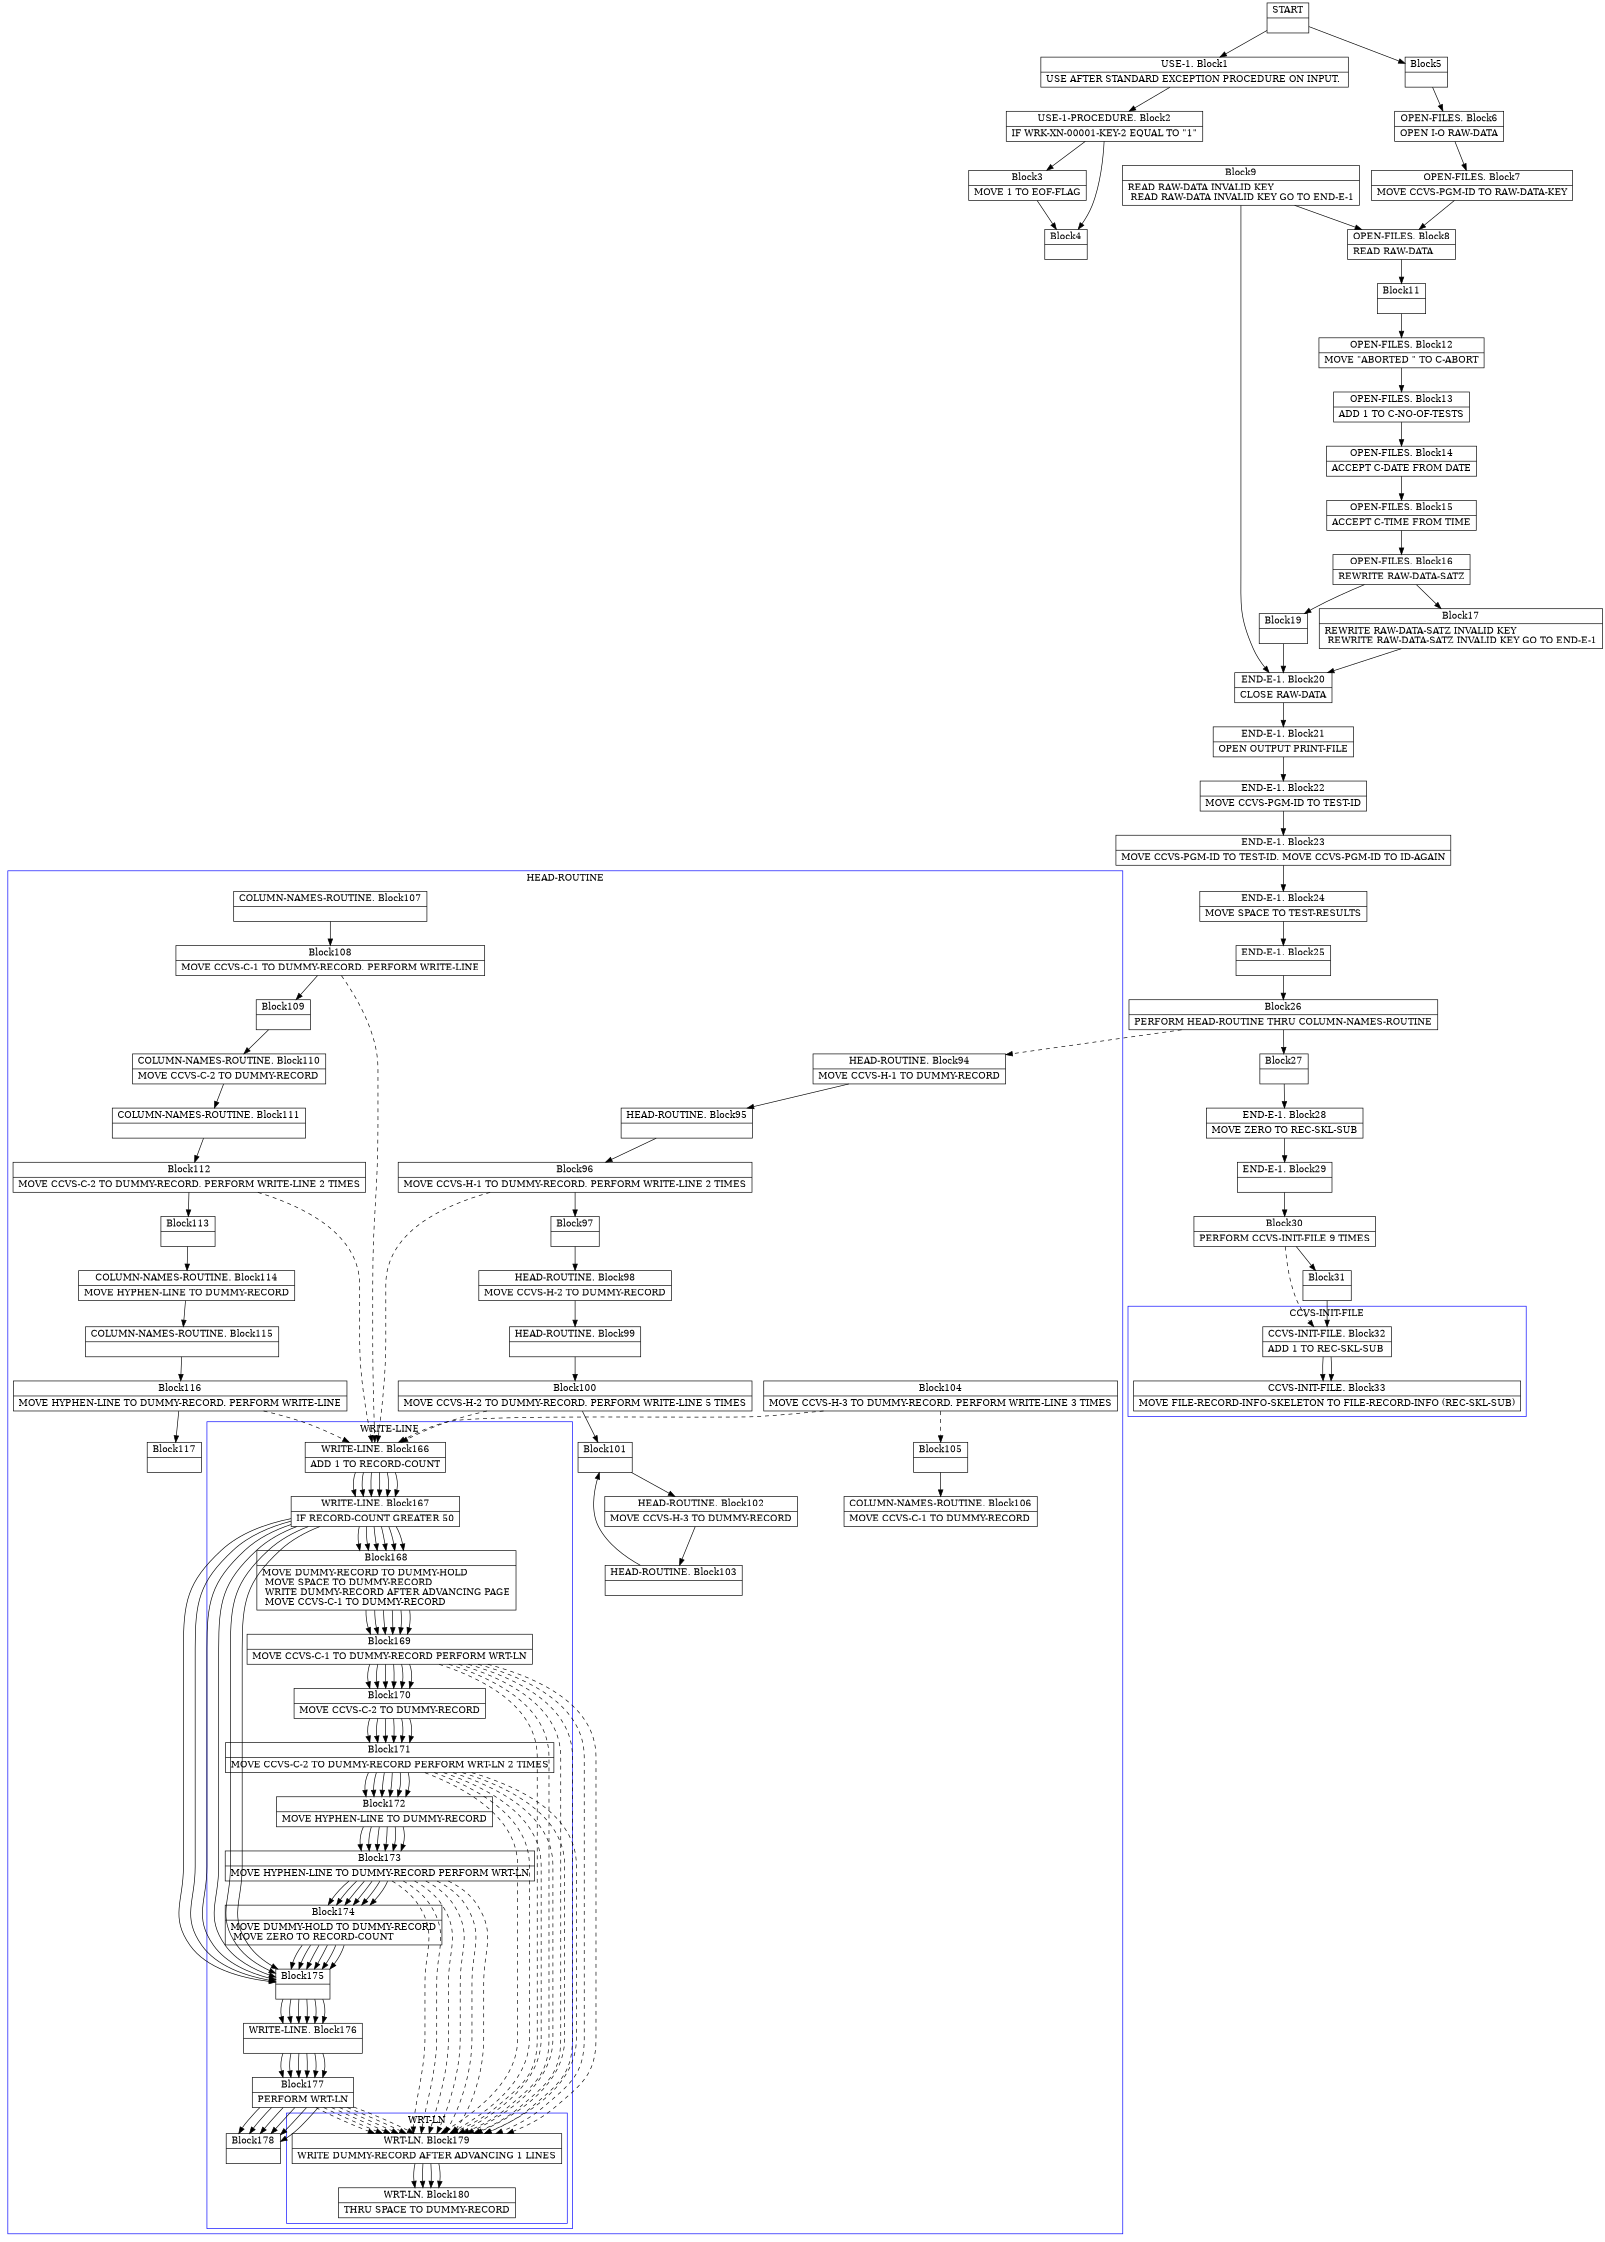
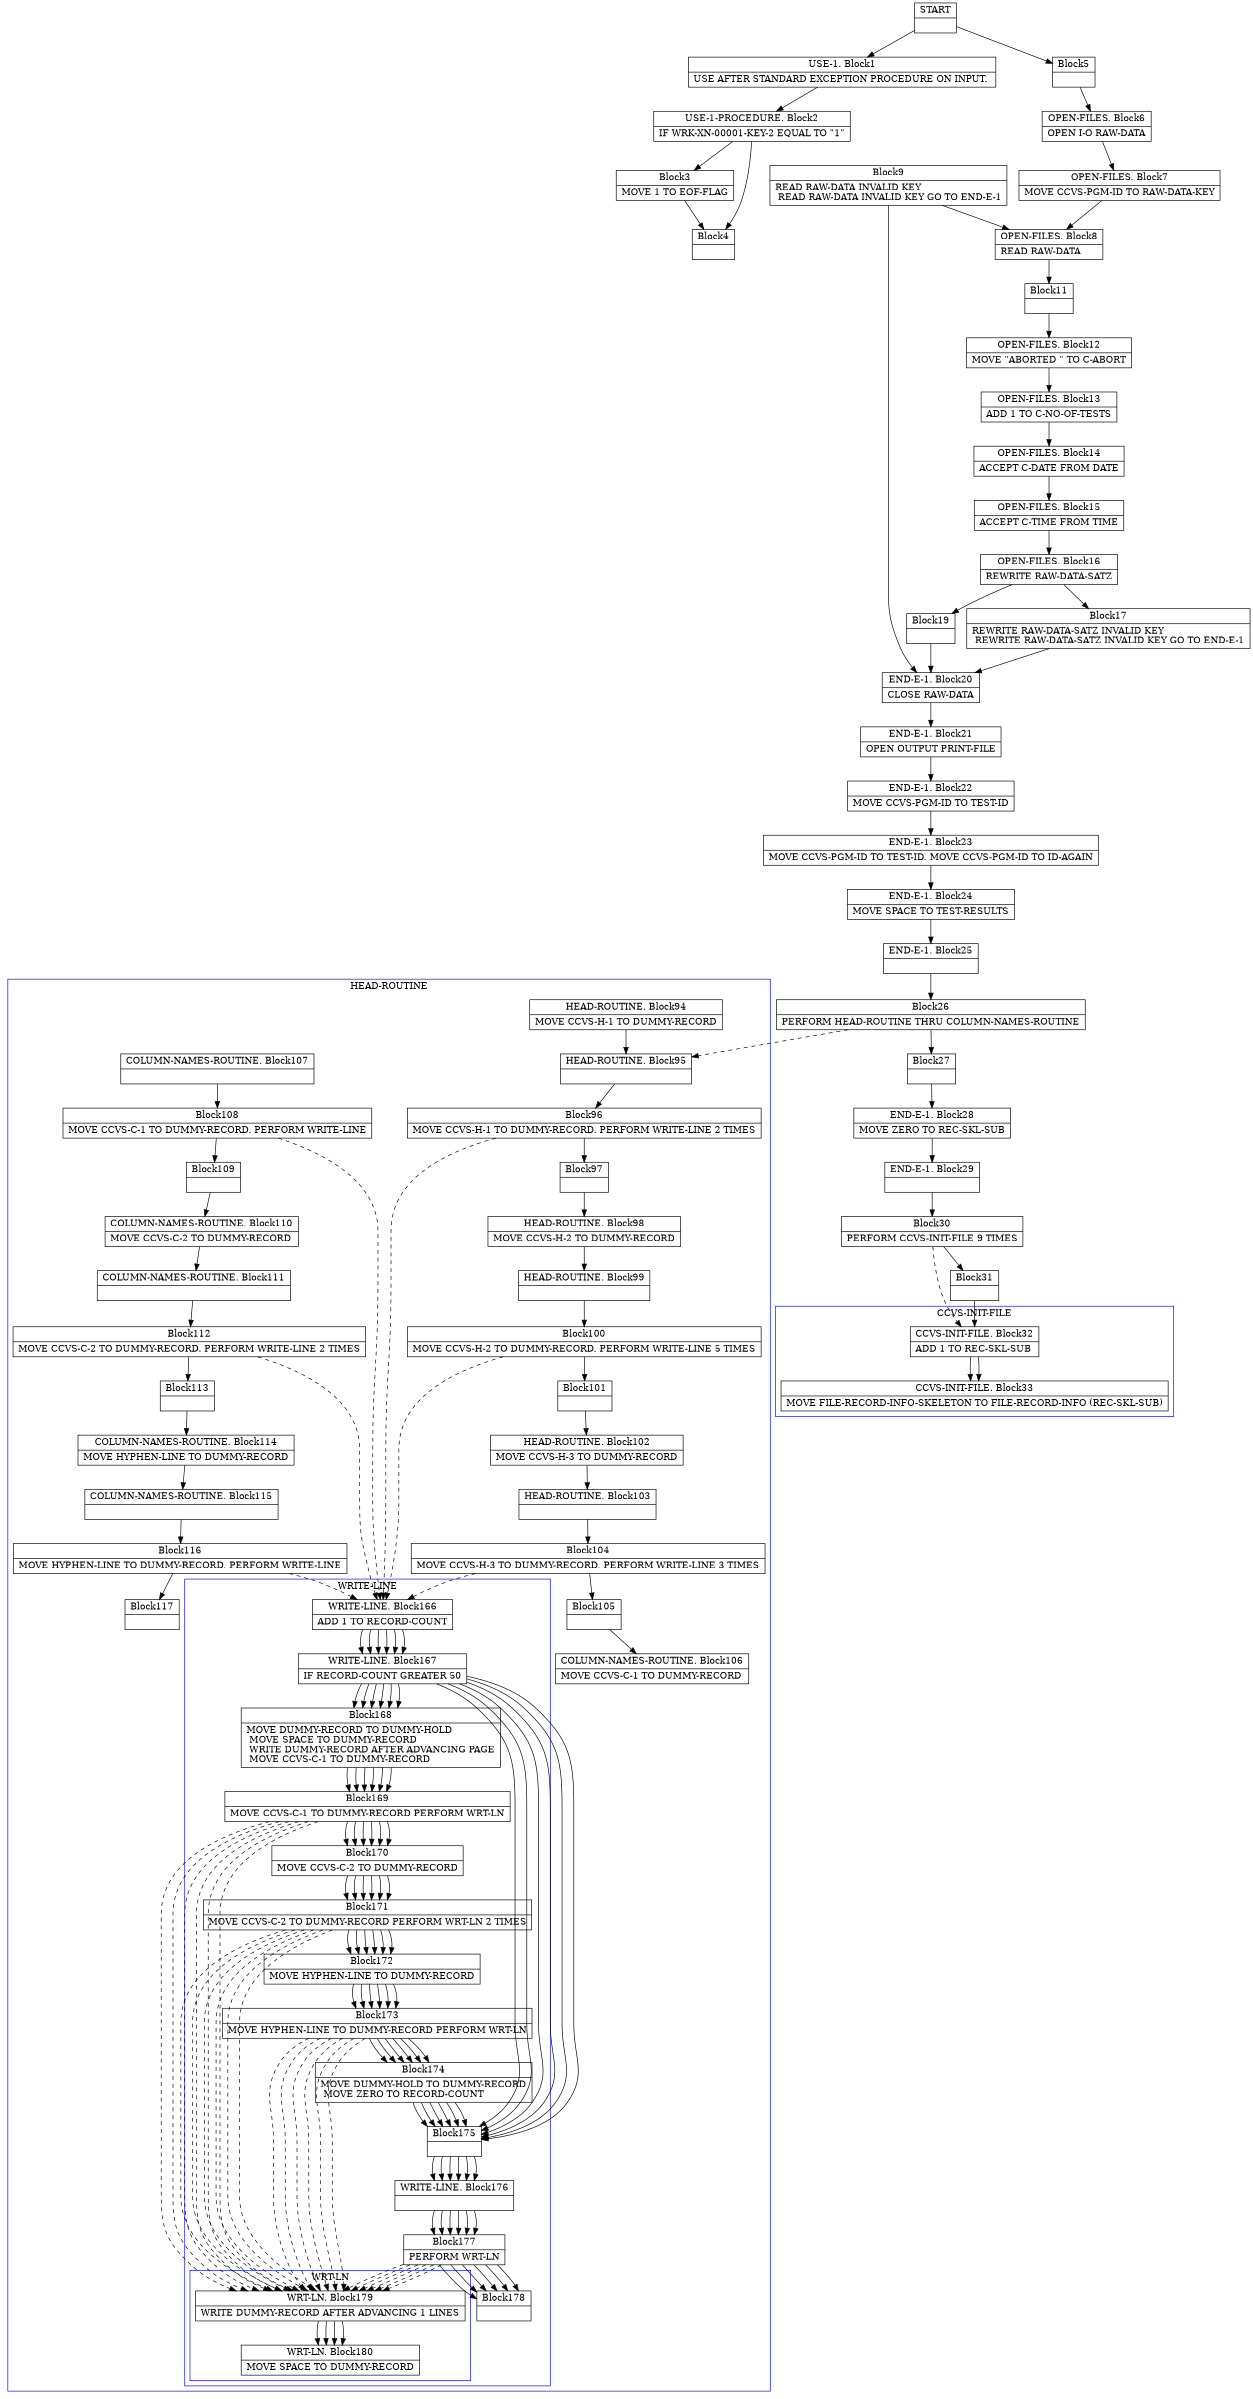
edge "Block26" -> "HEAD-ROUTINE. Block94": now "Block26" -> "HEAD-ROUTINE. Block95"
edge "Block104" -> "Block105": style dashed -> solid
edge "HEAD-ROUTINE. Block103" -> "Block101": now "HEAD-ROUTINE. Block103" -> "Block104"
node "WRT-LN. Block180": text "THRU SPACE TO DUMMY-RECORD" -> "MOVE SPACE TO DUMMY-RECORD"
